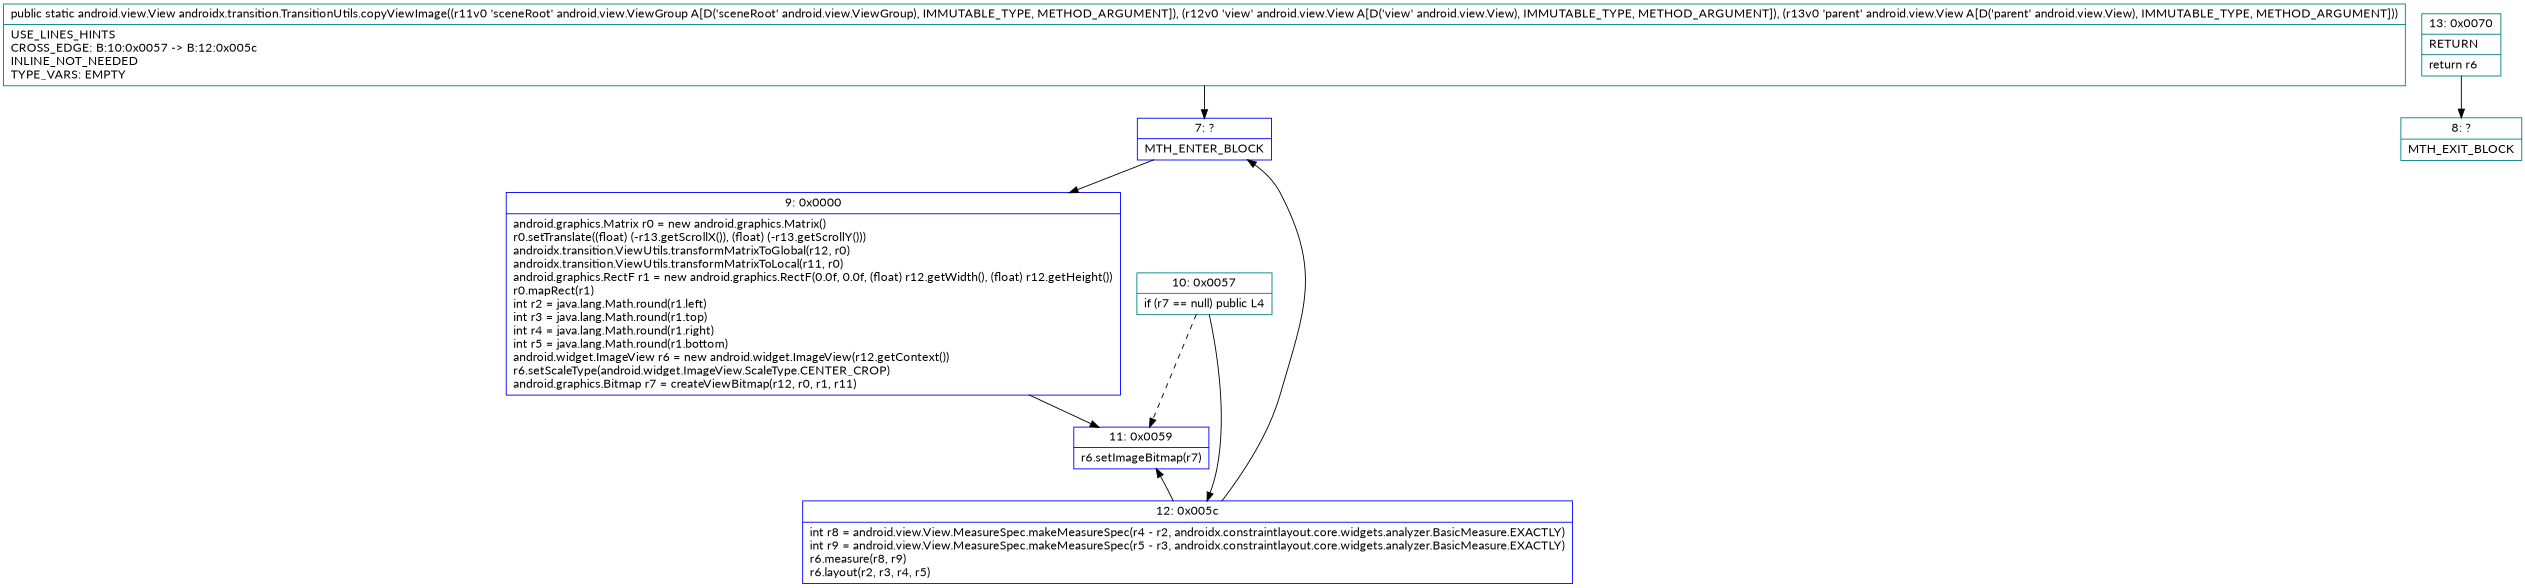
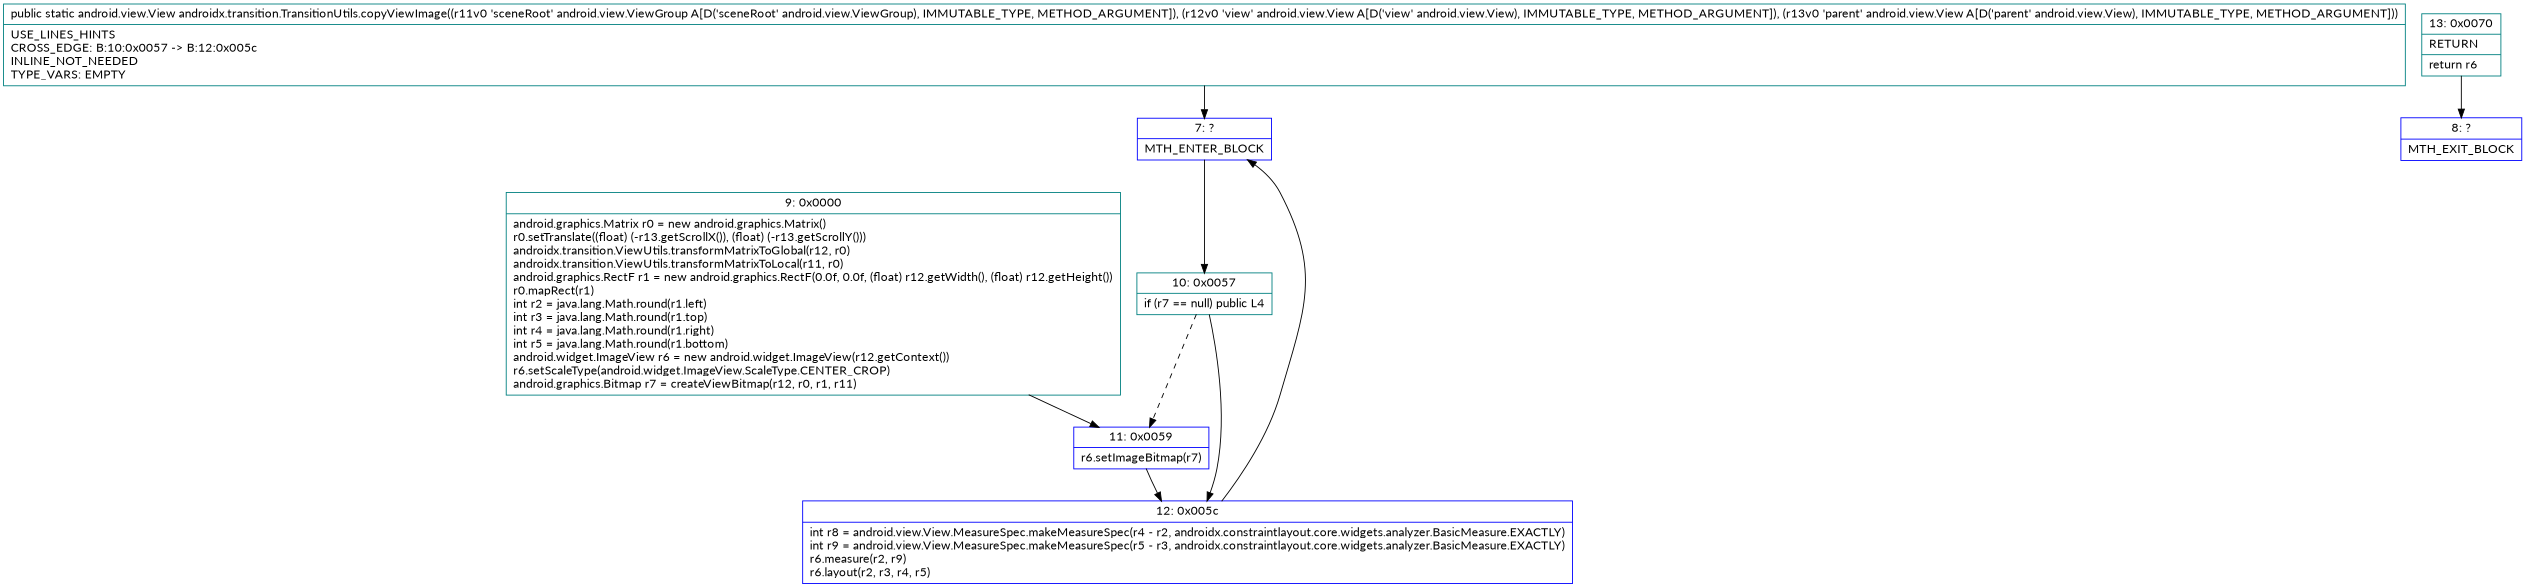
node "8: ?": color teal -> blue
edge "7: ?" -> "9: 0x0000": now "7: ?" -> "10: 0x0057"
node "9: 0x0000": color blue -> teal
edge "12: 0x005c" -> "11: 0x0059": reversed
node "12: 0x005c": text "r6.measure(r8, r9)" -> "r6.measure(r2, r9)"
